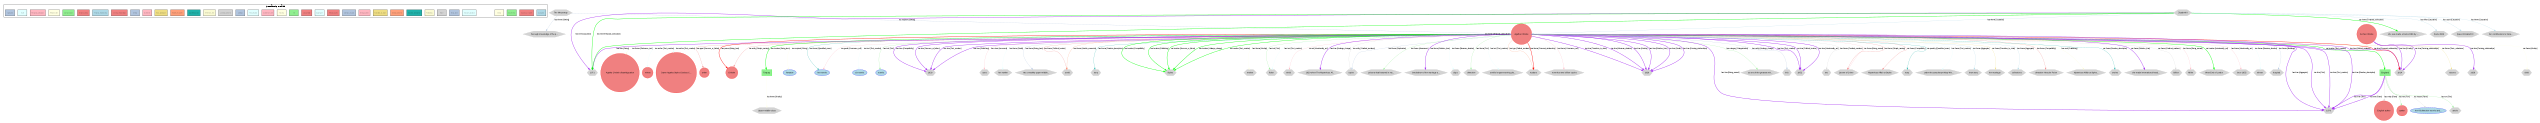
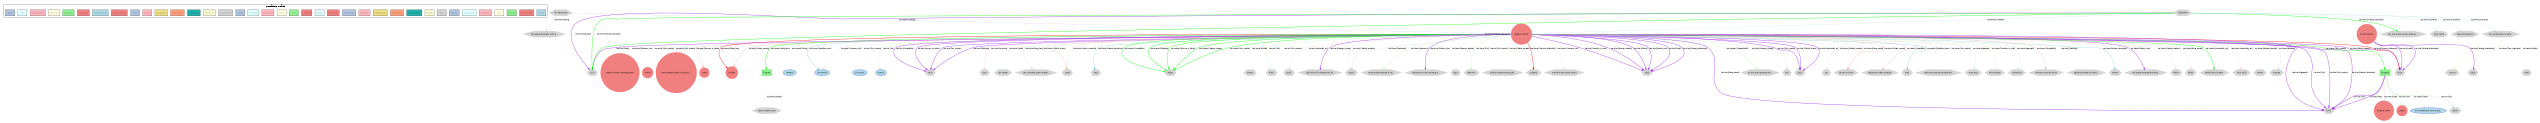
node "Intentionally_act": added
edge "Agatha Christie" -> "poisons": now "her contributions to litera..." -> "poisons"
